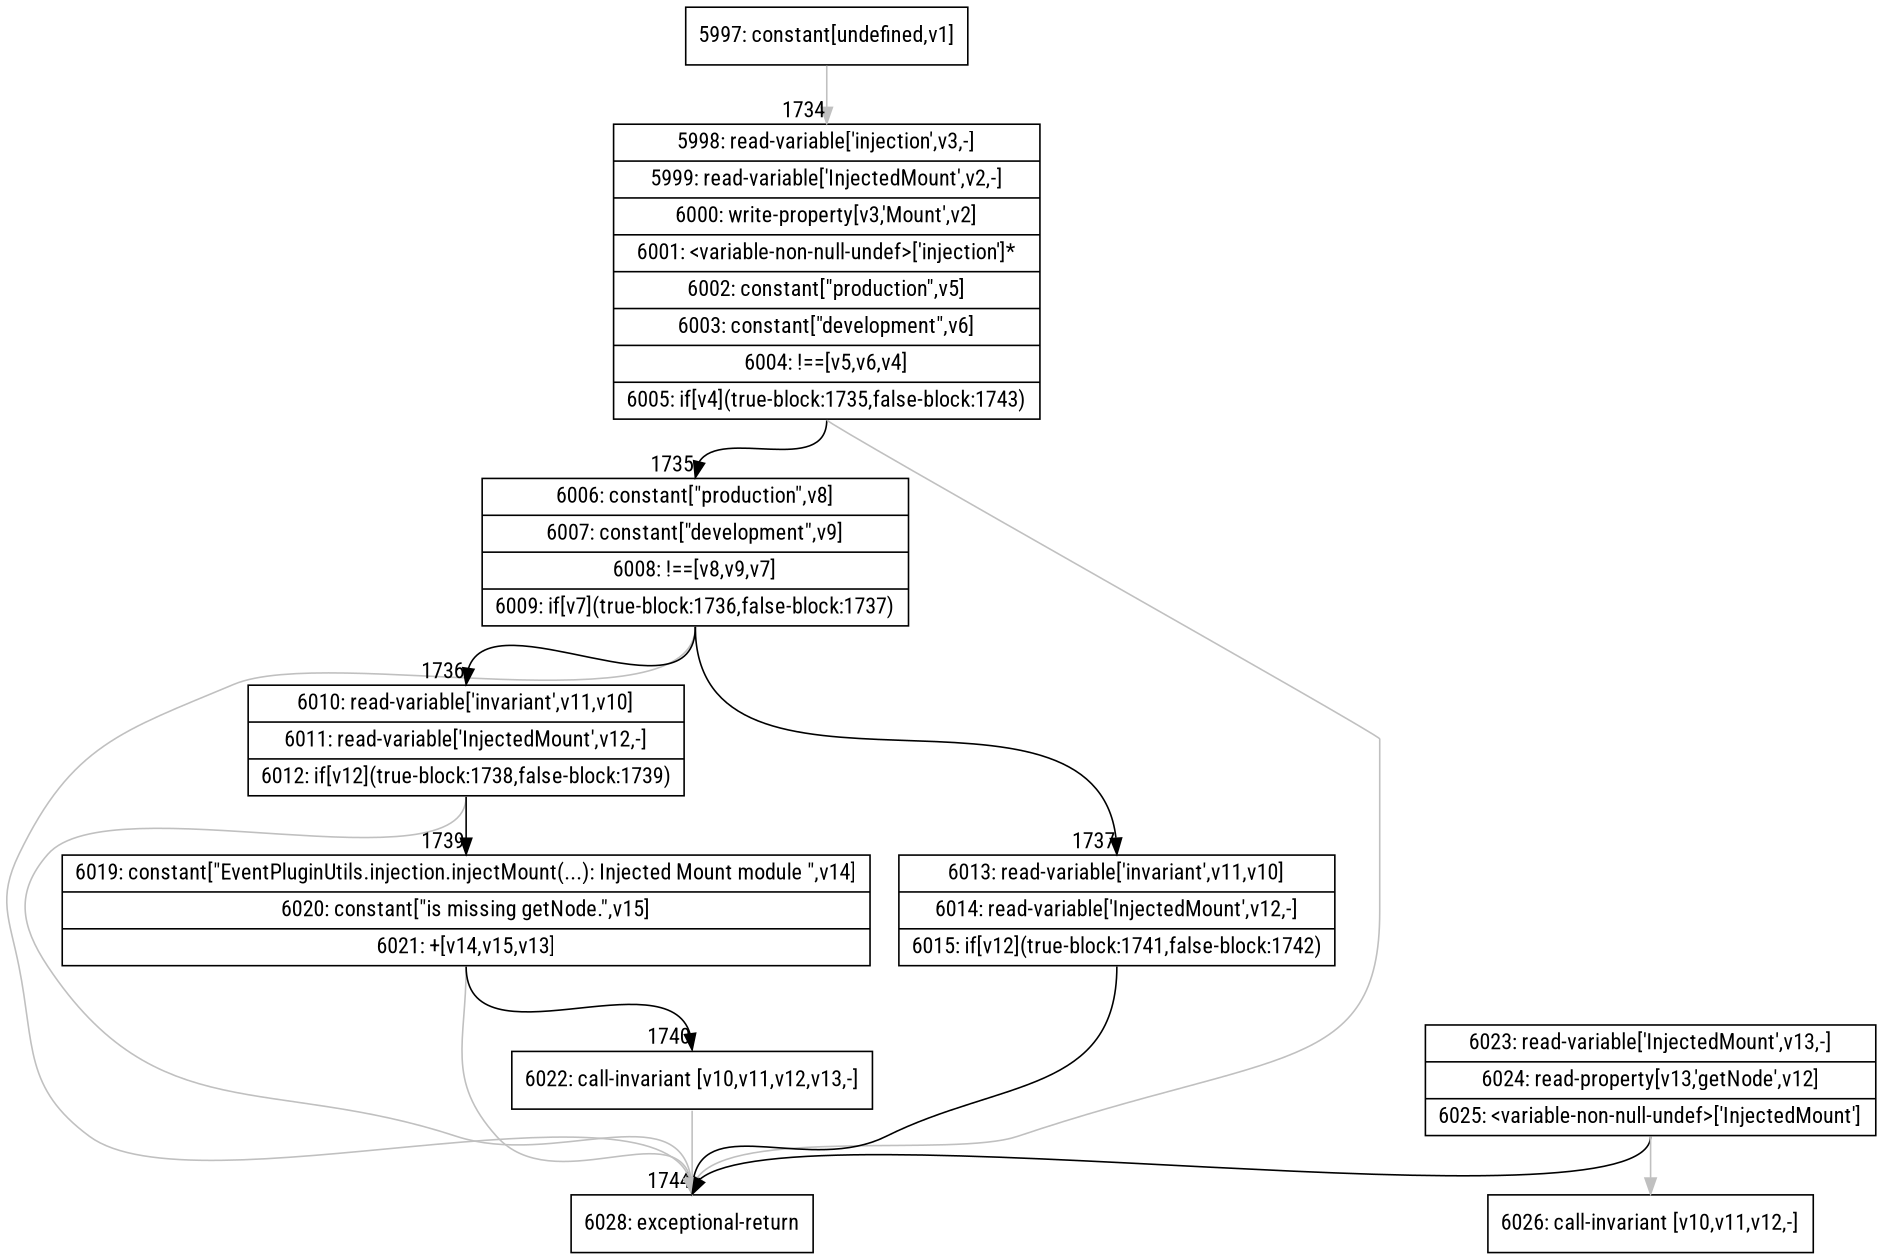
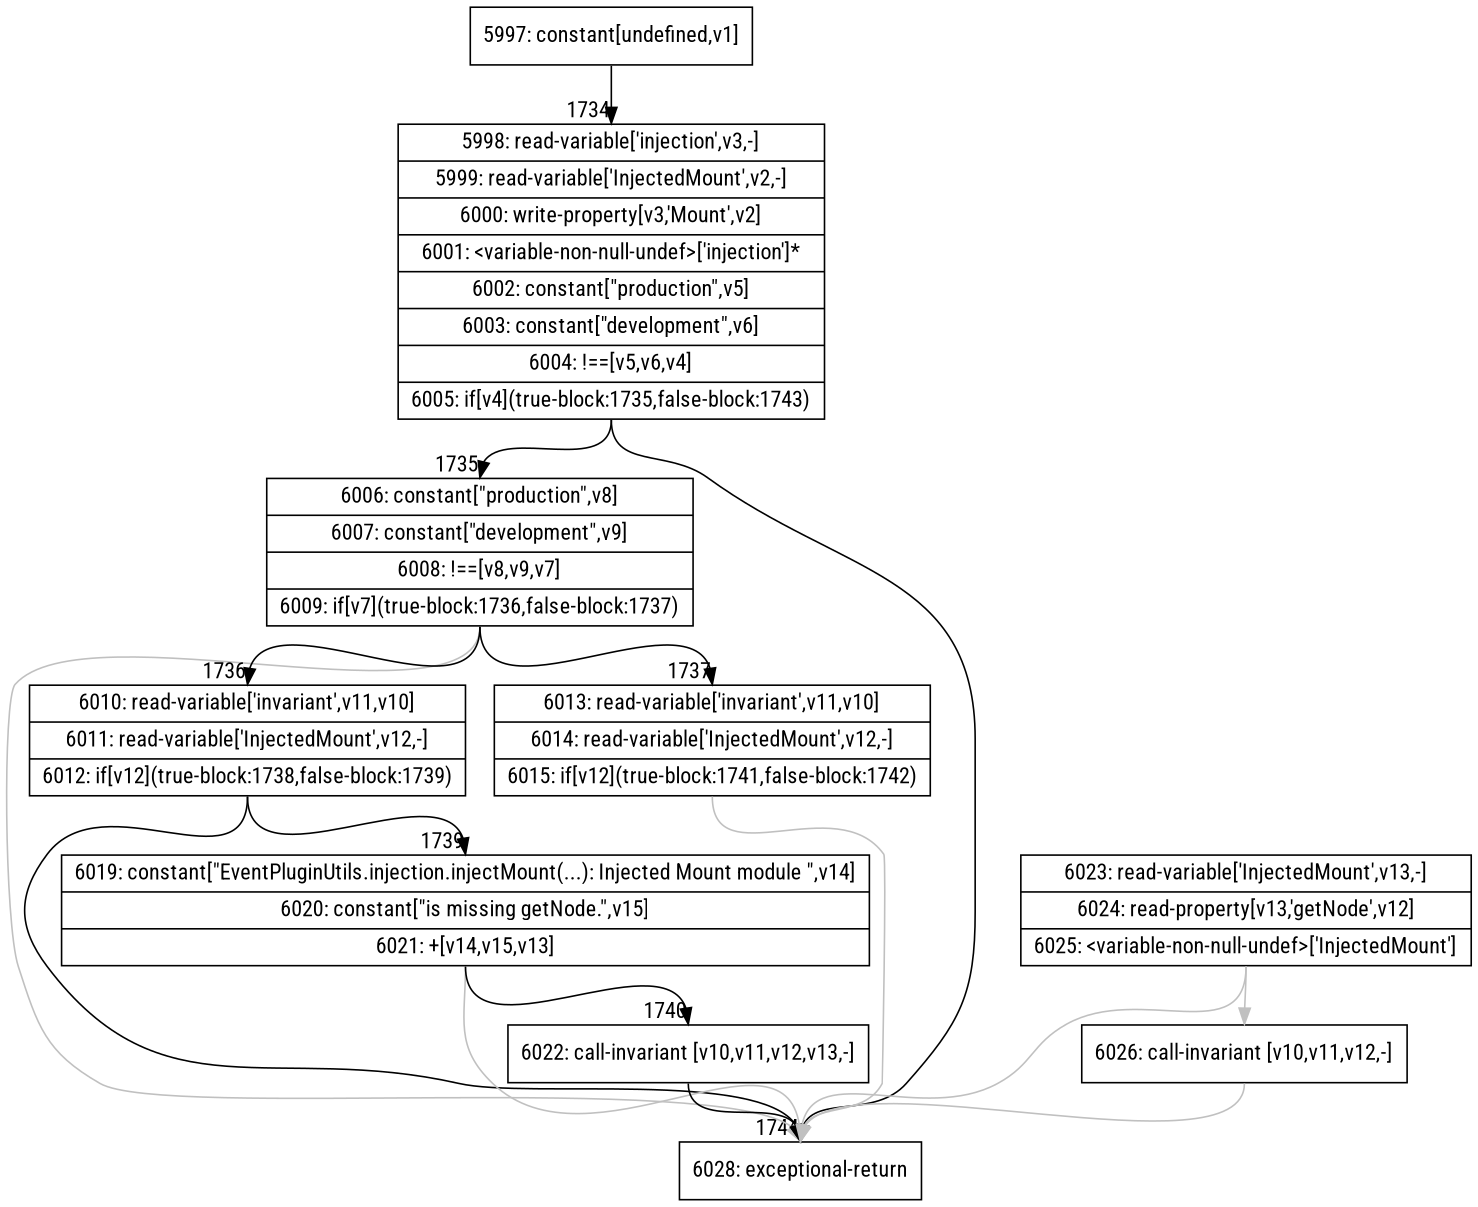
edge "5997: constant[undefined,v1]" -> "5998: read-variable['injection',v3,-]": color gray -> black
edge "5998: read-variable['injection',v3,-]" -> "6028: exceptional-return": color gray -> black
edge "6010: read-variable['invariant',v11,v10]" -> "6028: exceptional-return": color gray -> black
edge "6026: call-invariant [v10,v11,v12,-]" -> "6028: exceptional-return": added
edge "6013: read-variable['invariant',v11,v10]" -> "6028: exceptional-return": color black -> gray
edge "6022: call-invariant [v10,v11,v12,v13,-]" -> "6028: exceptional-return": color gray -> black
edge "6023: read-variable['InjectedMount',v13,-]" -> "6028: exceptional-return": color black -> gray
